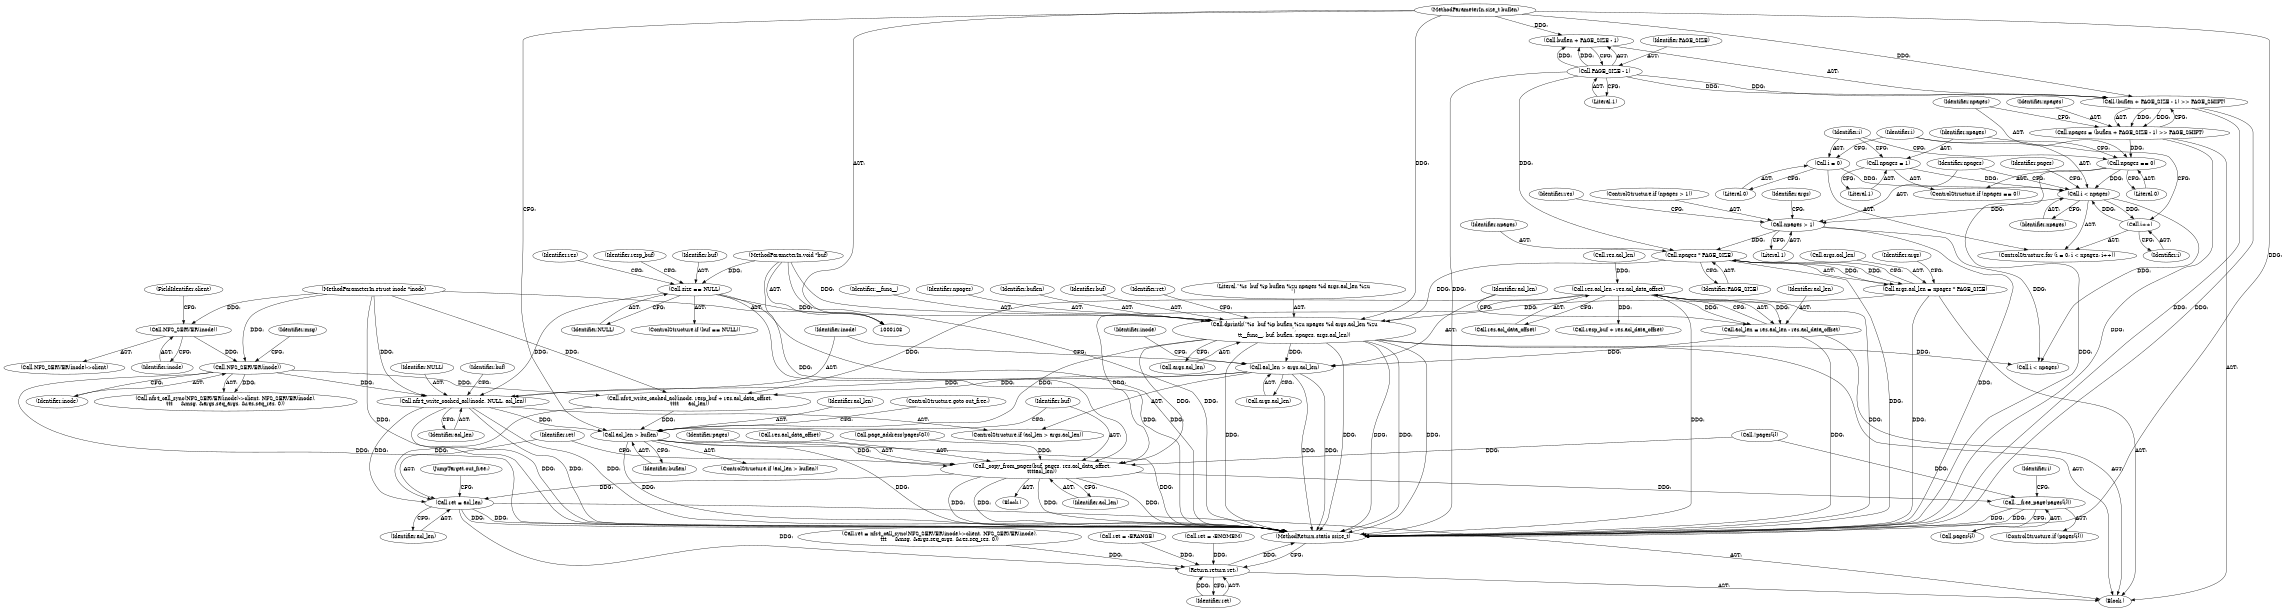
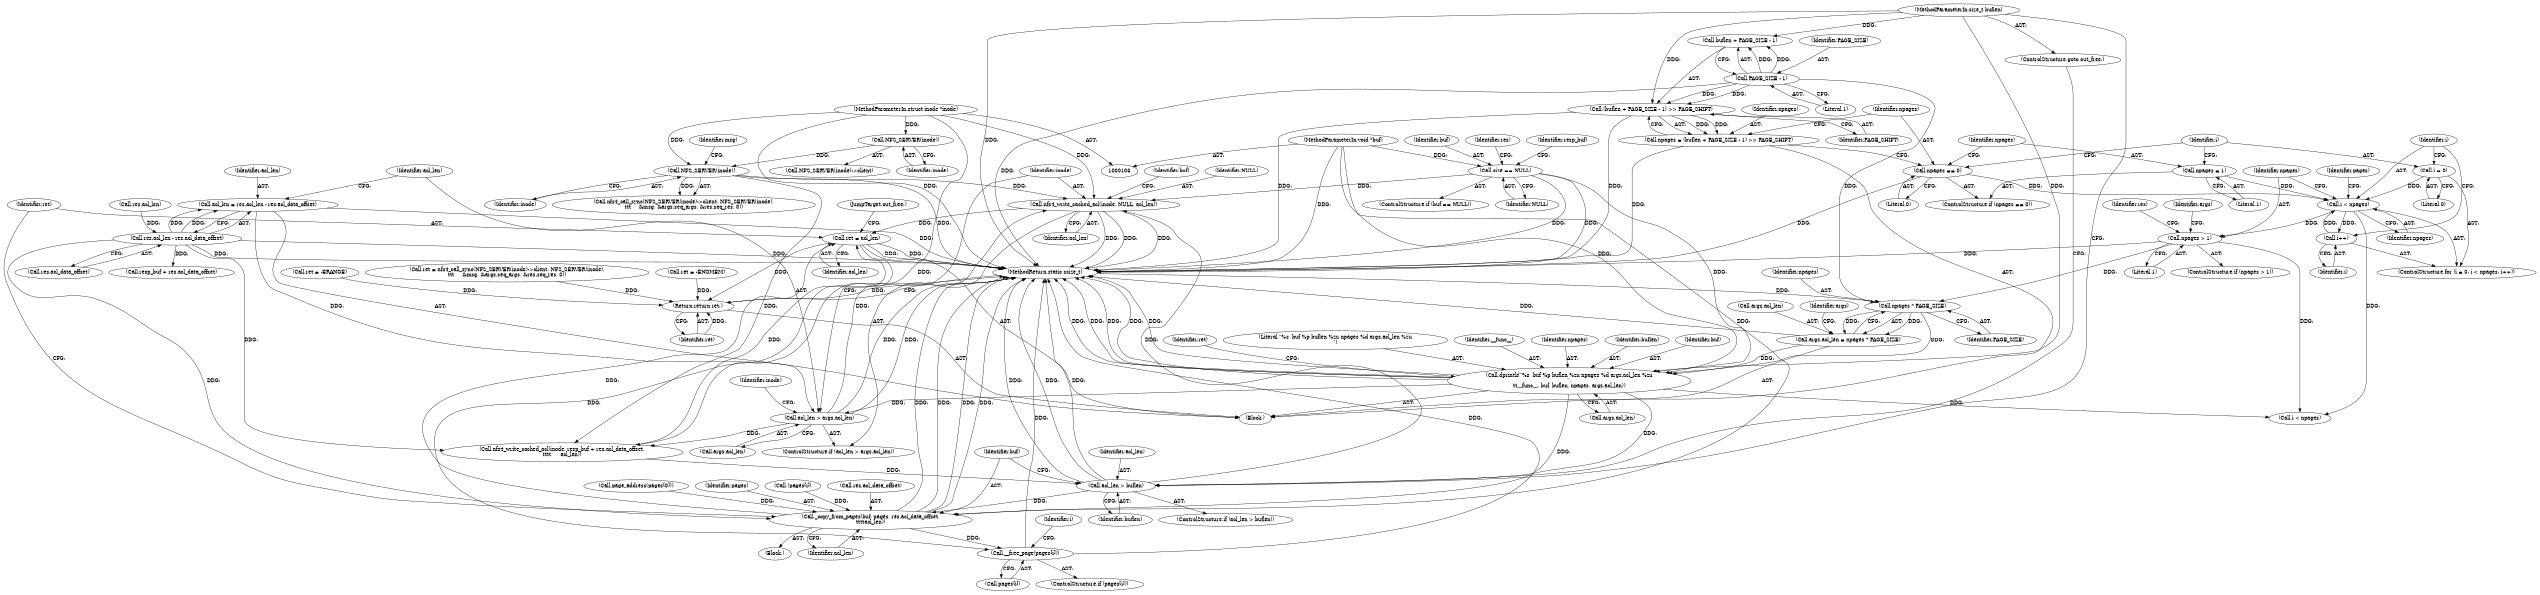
edge "(MethodParameterIn,size_t buflen)" -> "1000103": now "(MethodParameterIn,size_t buflen)" -> "(ControlStructure,goto out_free;)"
node "(Identifier,PAGE_SHIFT)": added
edge "(Call,npages = (buflen + PAGE_SIZE - 1) >> PAGE_SHIFT)" -> "(Call,npages == 0)": label "DDG: " -> "CFG: "
edge "(ControlStructure,if (npages > 1))" -> "(Call,npages > 1)": reversed
node "(FieldIdentifier,client)": removed
edge "(Call,nfs4_write_cached_acl(inode, NULL, acl_len))" -> "(Call,acl_len > buflen)": reversed
edge "(Call,!pages[i])" -> "(Call,__free_page(pages[i]))": now "(Call,ret = acl_len)" -> "(Call,__free_page(pages[i]))"
edge "(Call,npages * PAGE_SIZE)" -> "(MethodReturn,static ssize_t)": reversed
